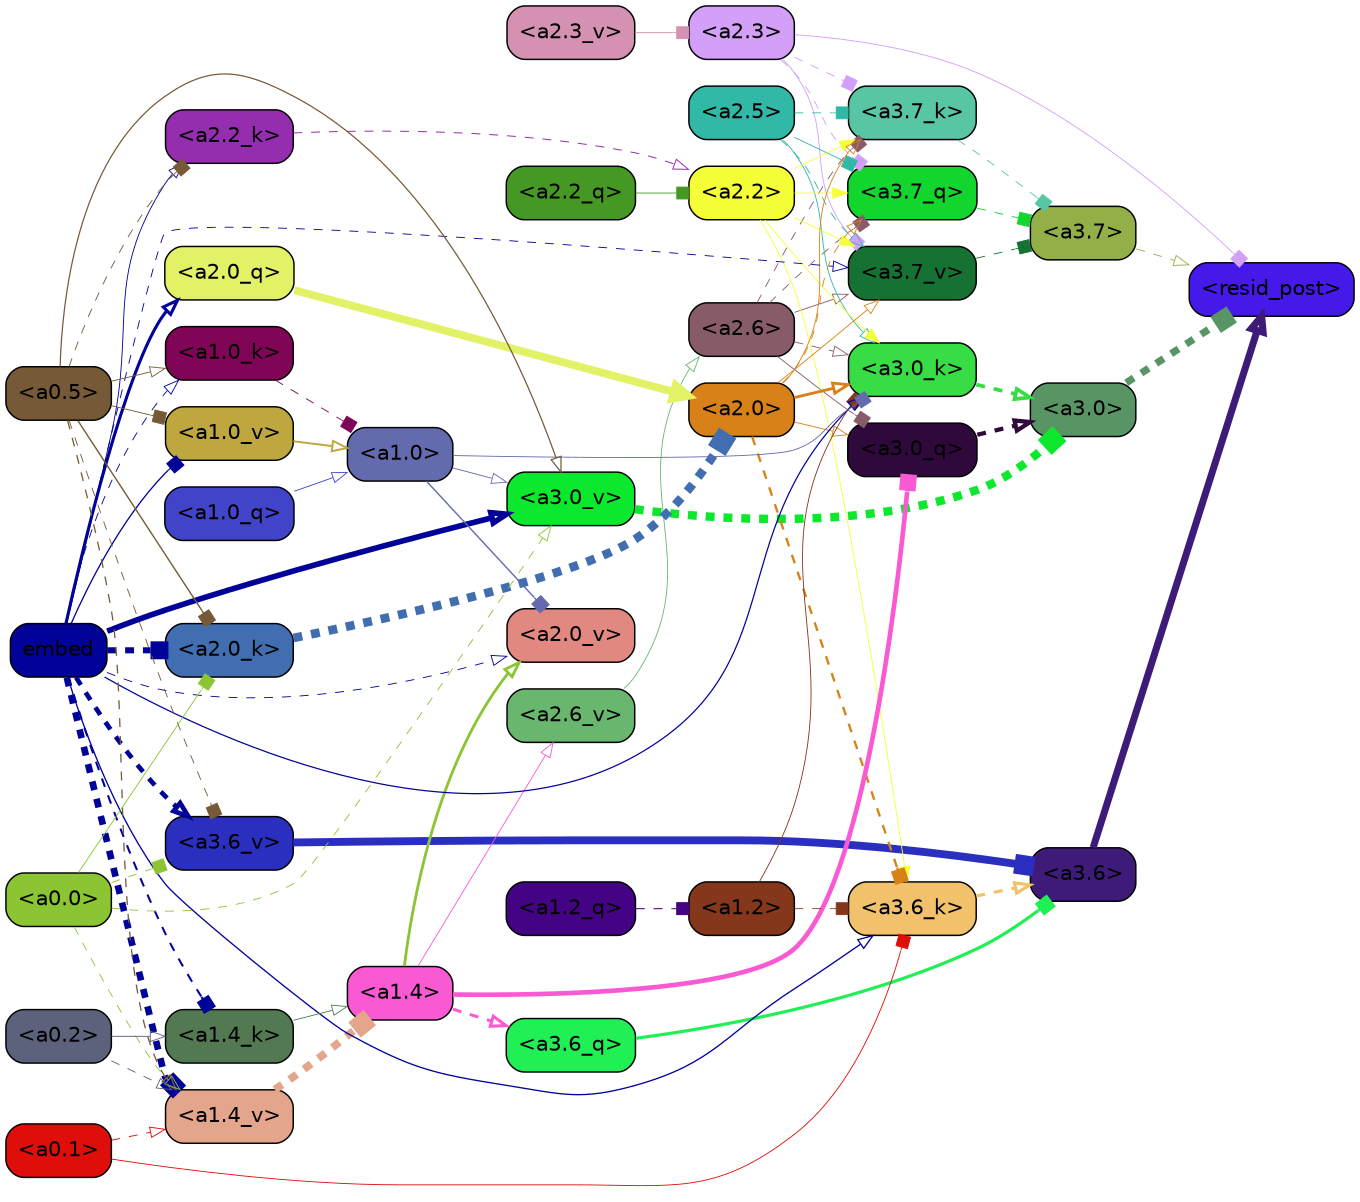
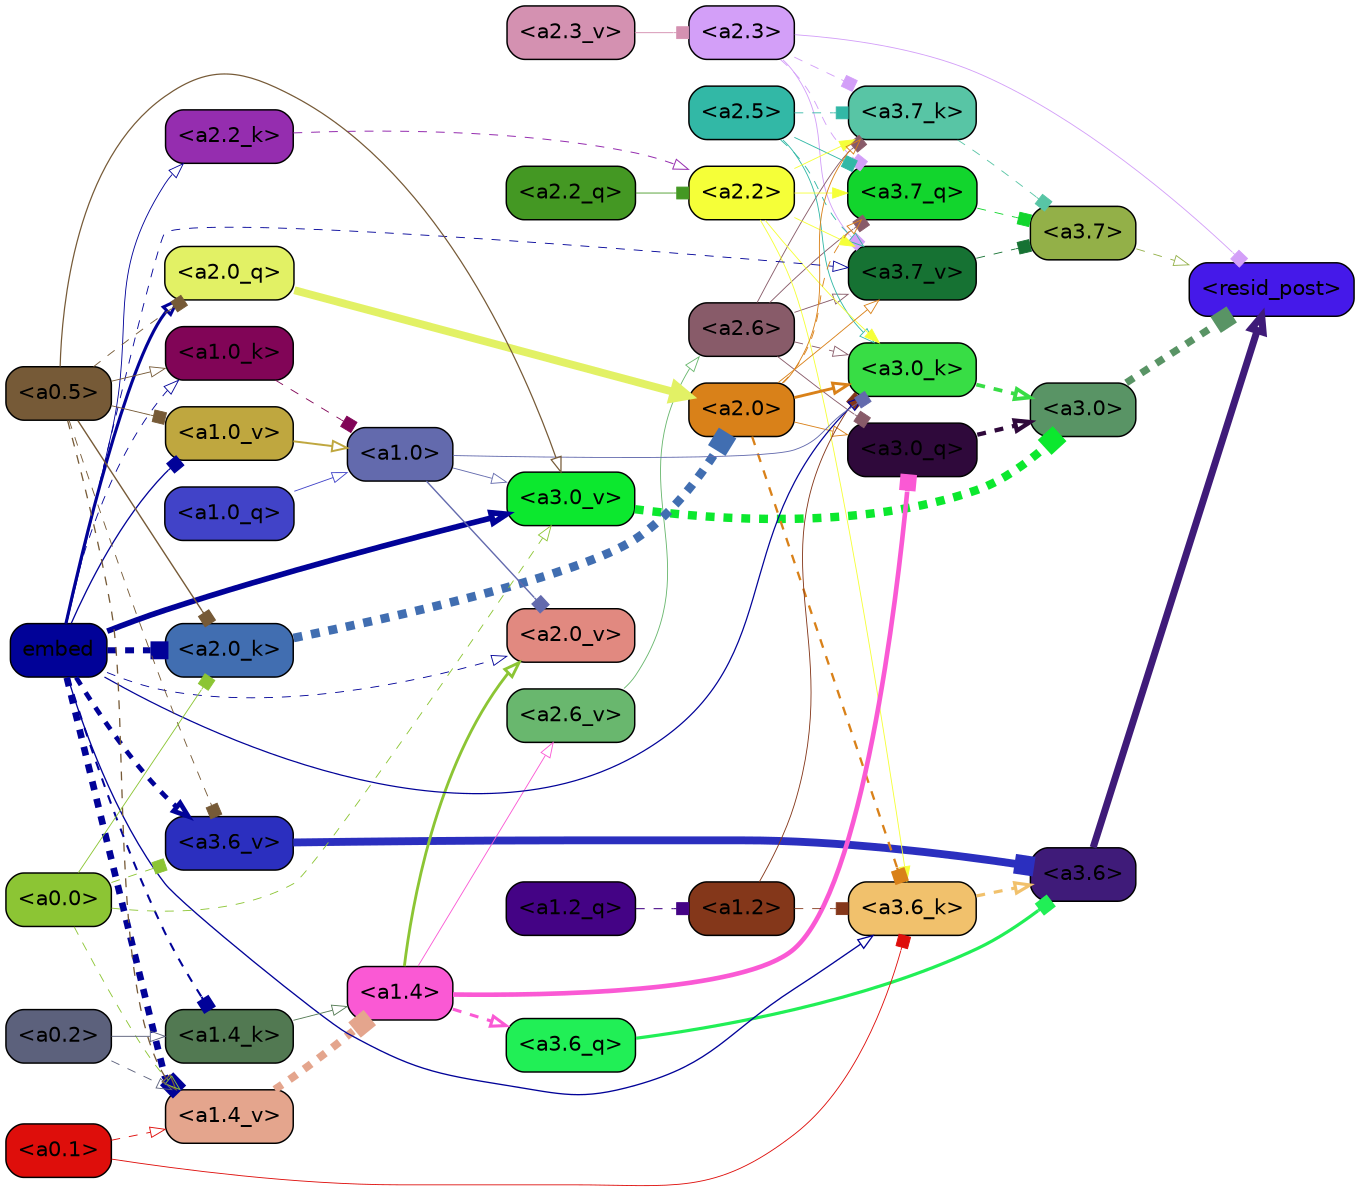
edge "<a2.6>" -> "<a3.7_k>": style dashed -> bold
edge "<a0.5>" -> "<a2.2_k>": now "<a0.5>" -> "<a2.0_q>"
edge "<a2.6>" -> "<a3.7_q>": style dashed -> bold
